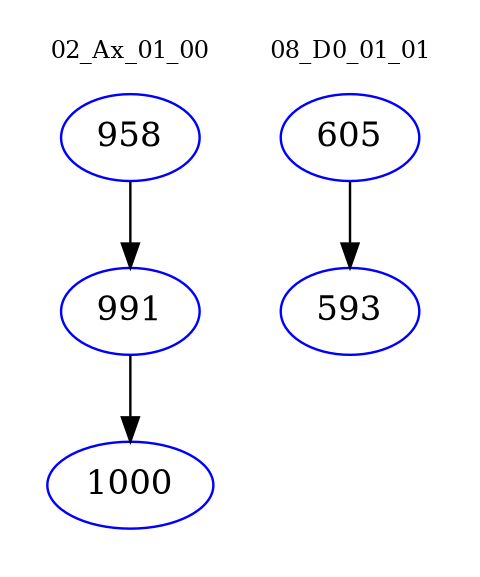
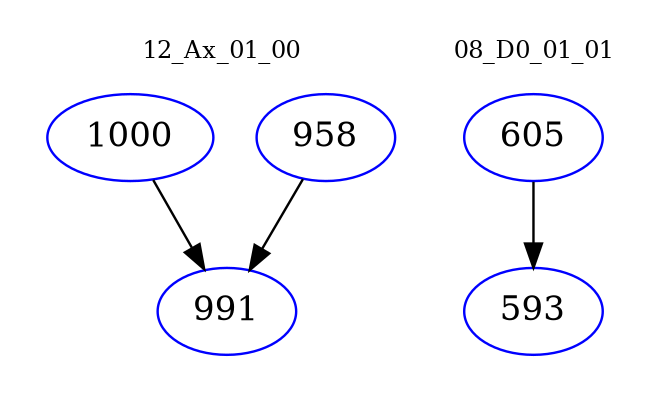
cluster "02_Ax_01_00": label "02_Ax_01_00" -> "12_Ax_01_00"
edge "991" -> "1000": reversed
